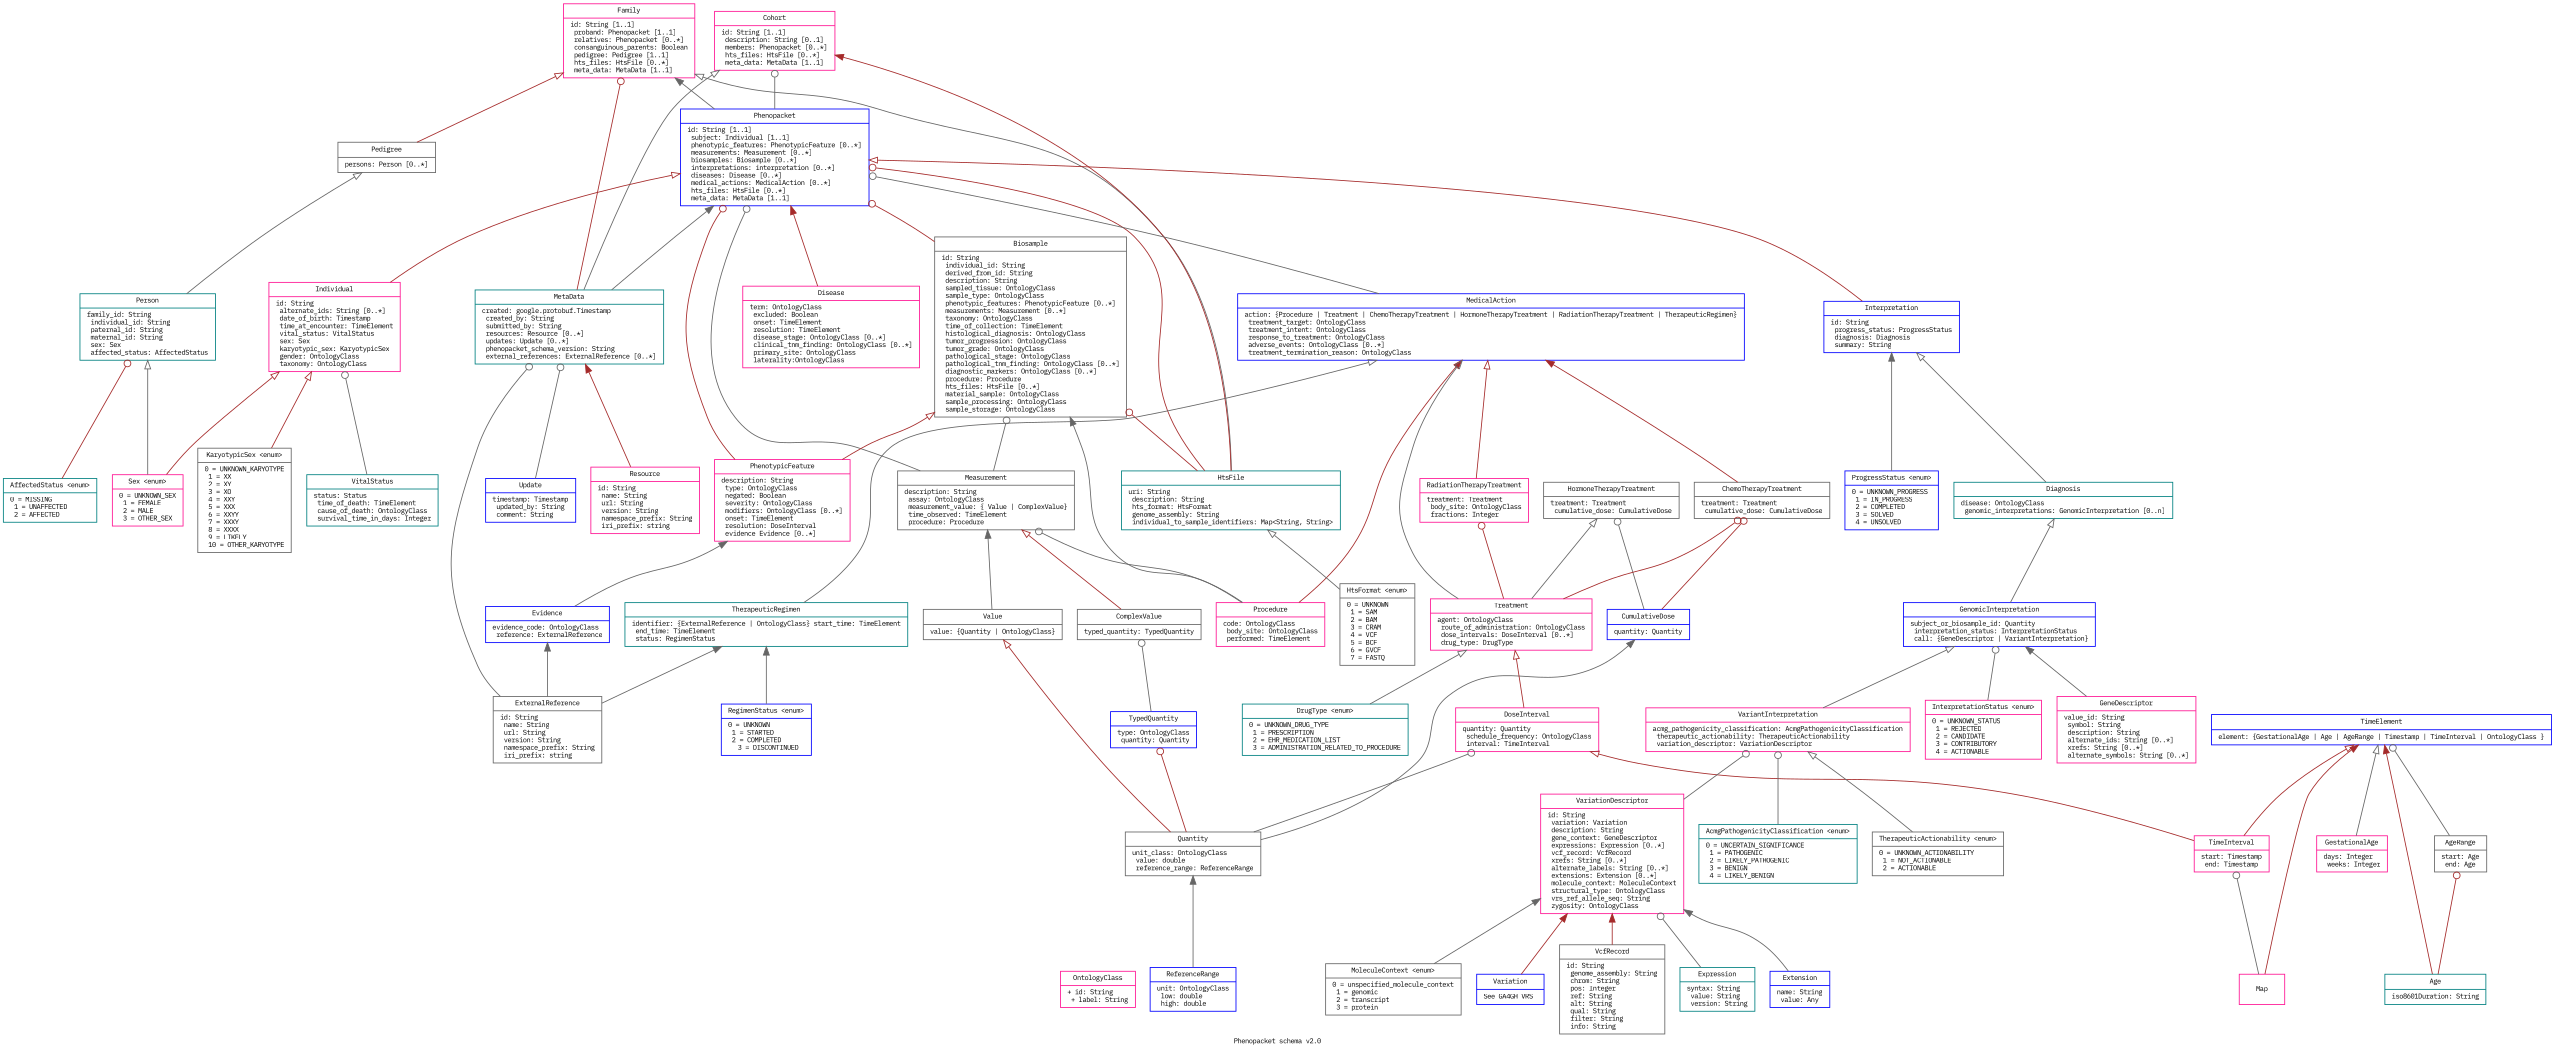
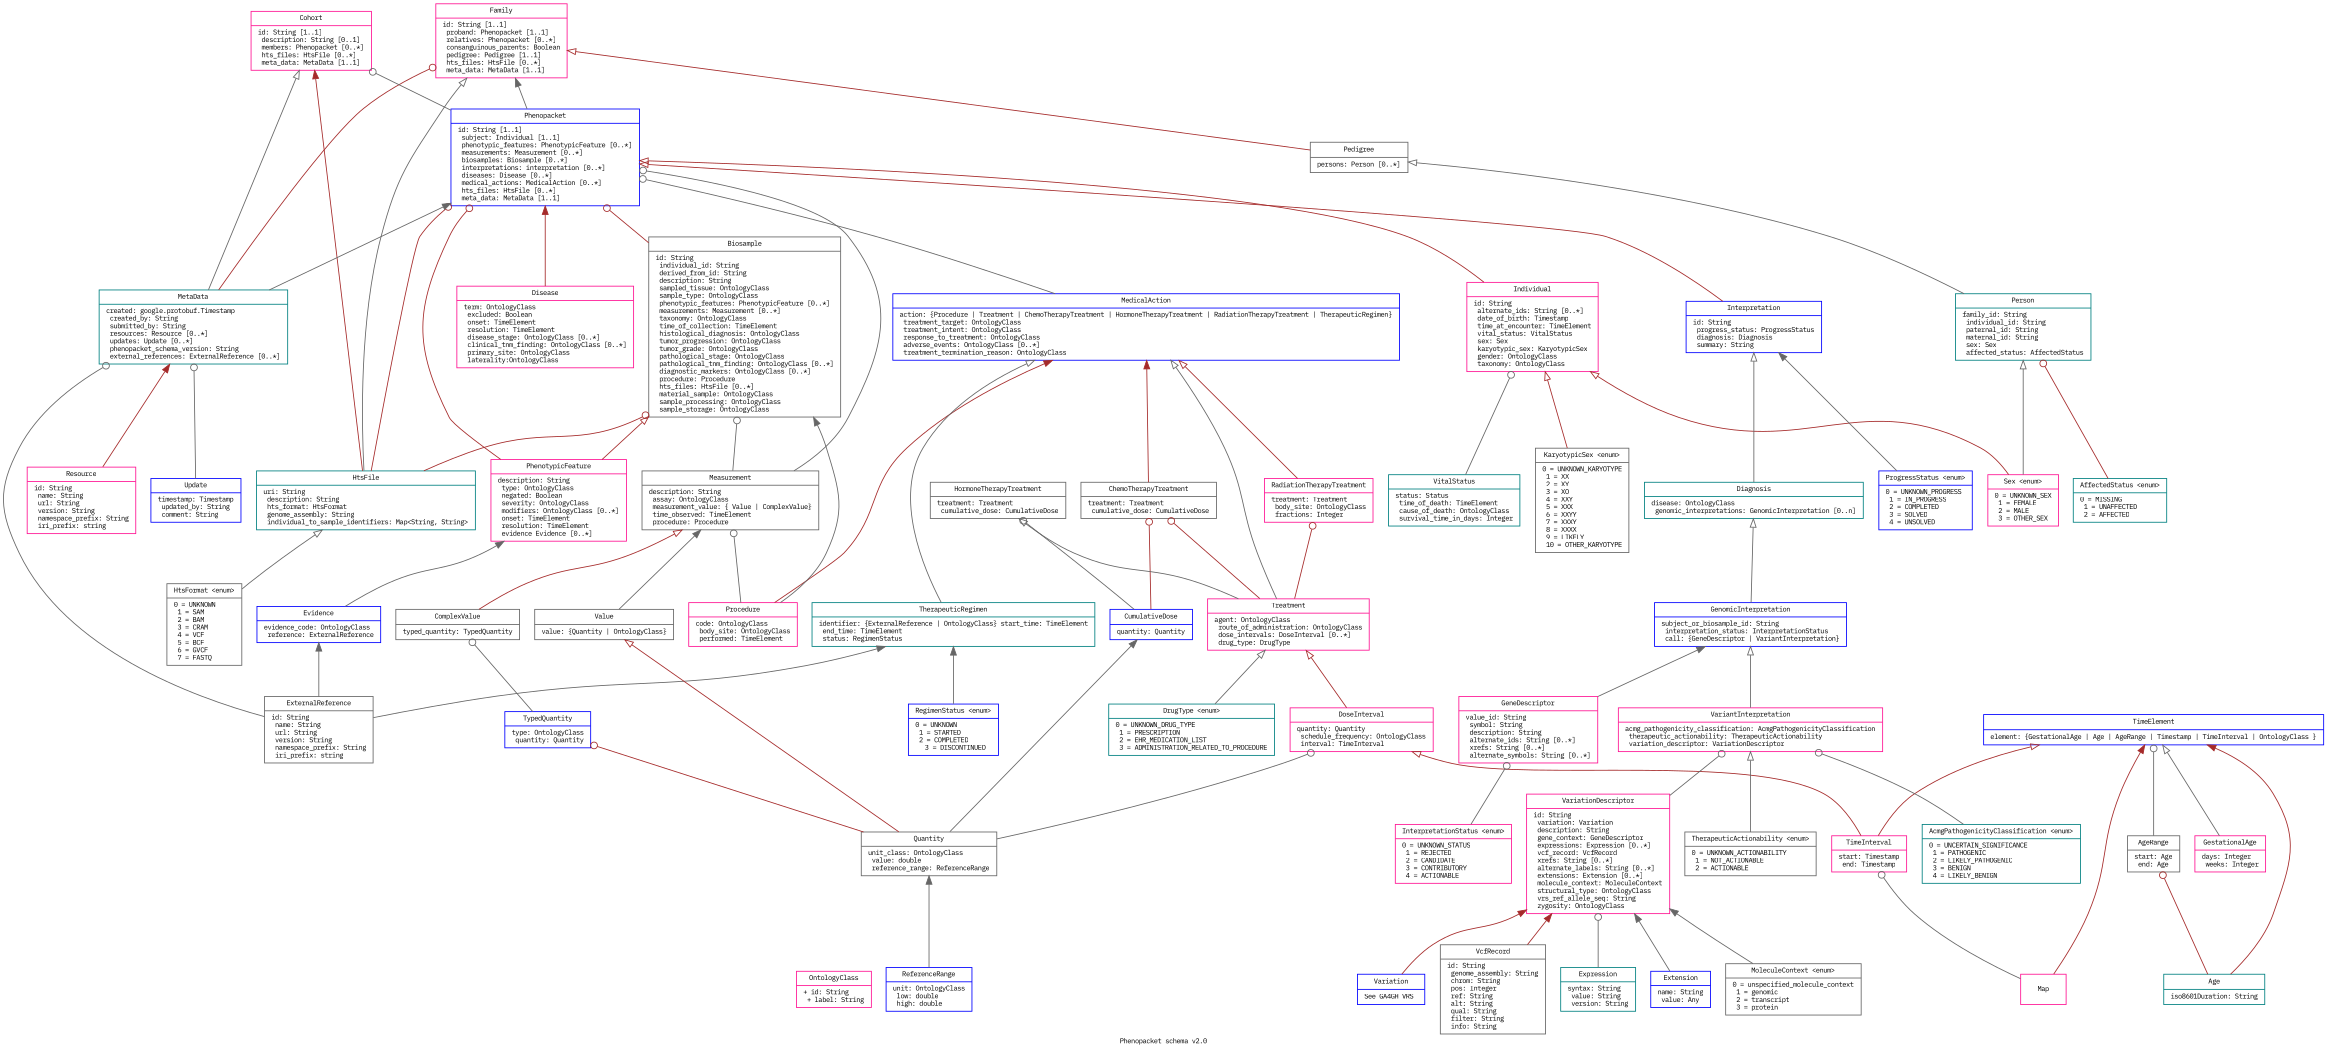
node "PhenotypicFeature": text "resolution: DoseInterval" -> "resolution: TimeElement"
node "GenomicInterpretation": text "subject_or_biosample_id: Quantity" -> "subject_or_biosample_id: String"
edge "InterpretationStatus <enum>" -> "GenomicInterpretation": now "InterpretationStatus <enum>" -> "GeneDescriptor"
